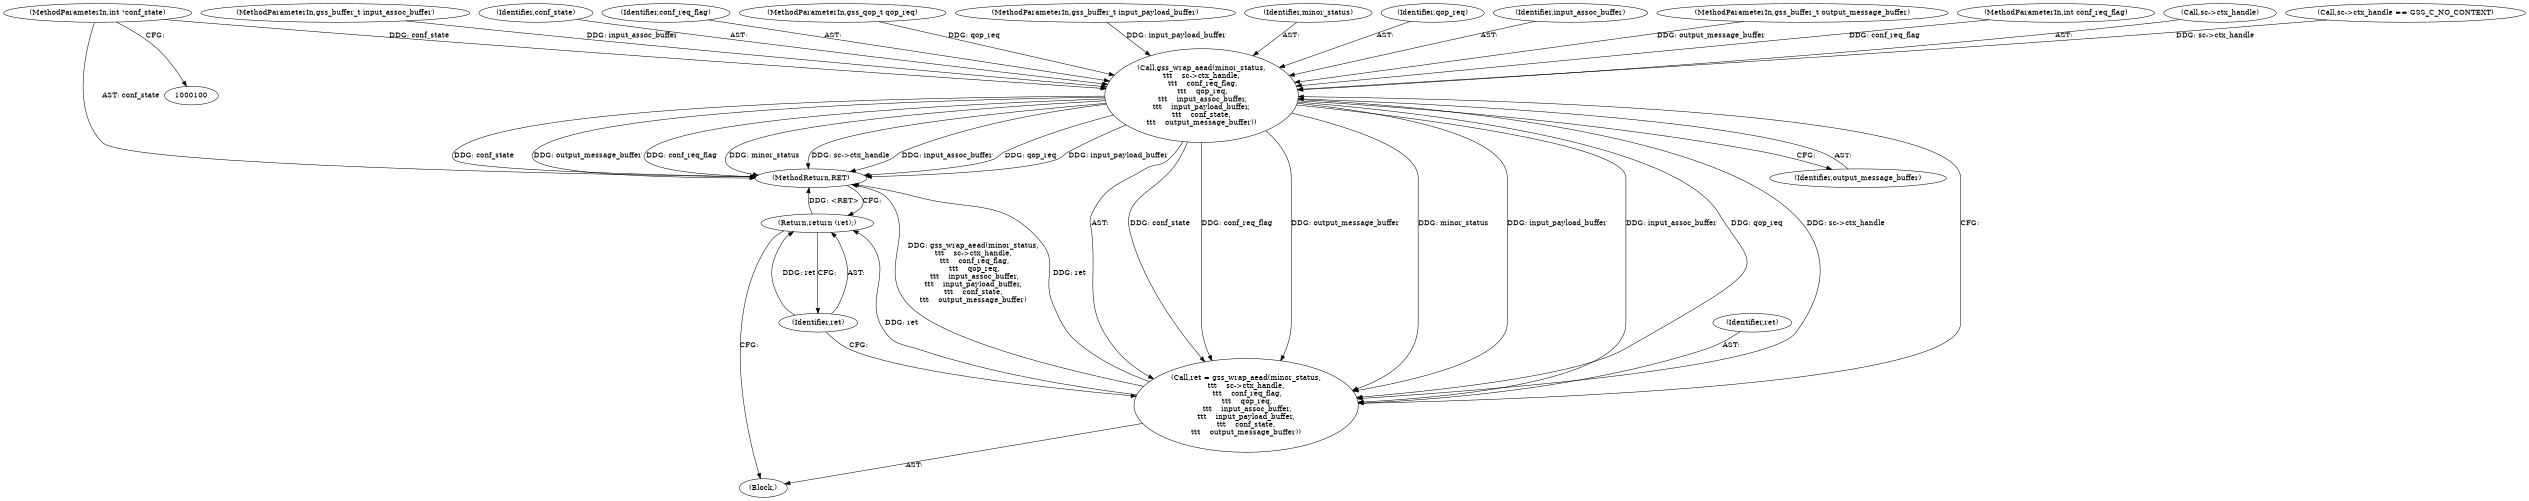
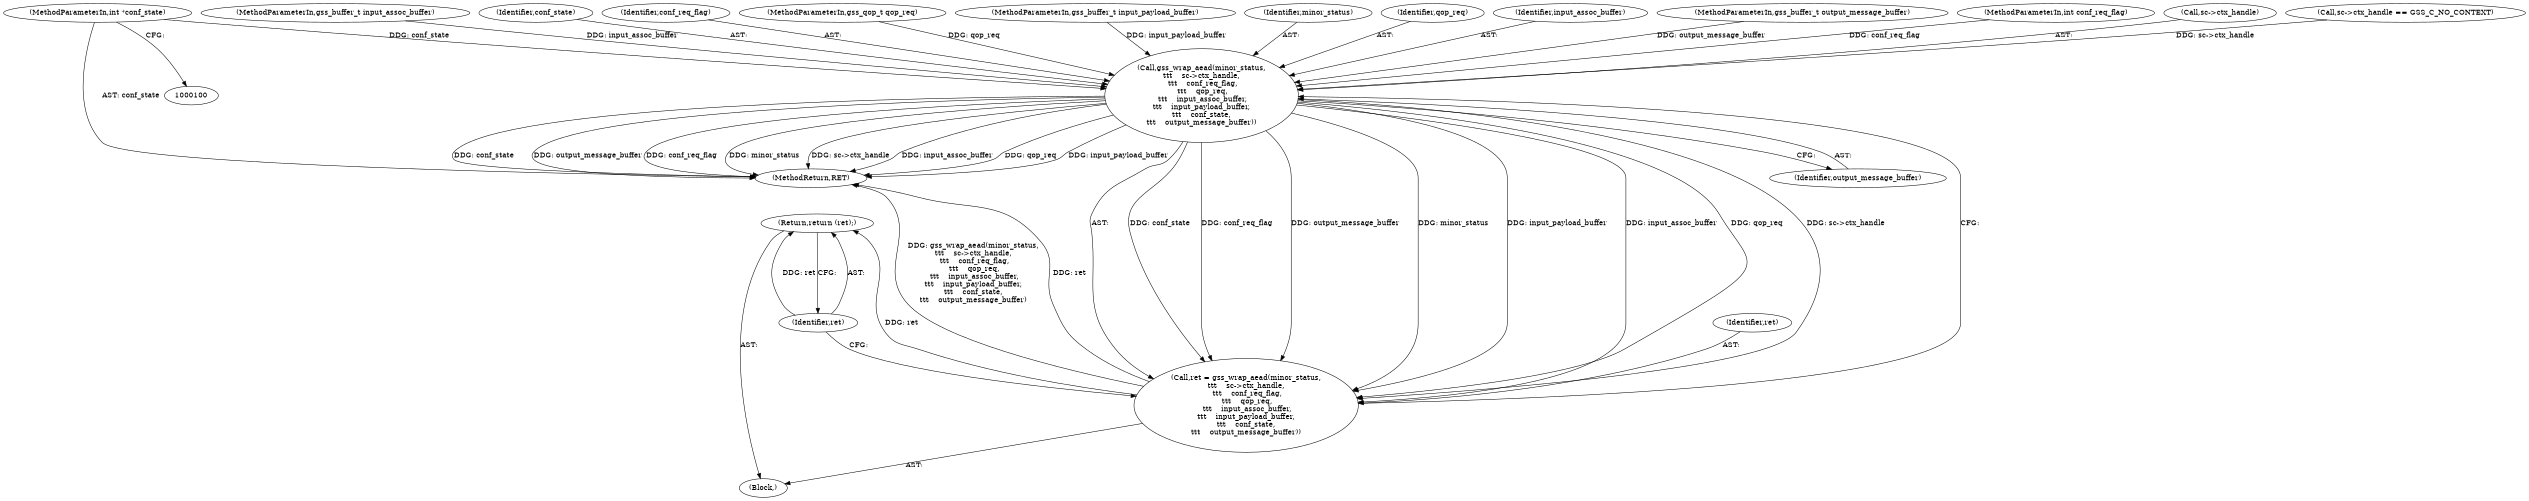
edge "(MethodReturn,RET)" -> "(Return,return (ret);)": removed, label "CFG:"
edge "(Return,return (ret);)" -> "(MethodReturn,RET)": removed, label "DDG: <RET>"
edge "(Return,return (ret);)" -> "(Block,)": label "CFG: " -> "AST: "
